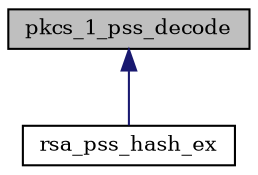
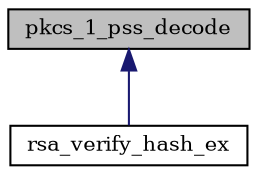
node "rsa_pss_hash_ex": label "rsa_pss_hash_ex" -> "rsa_verify_hash_ex"
